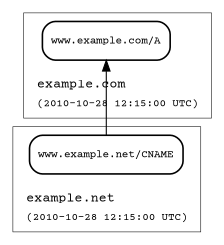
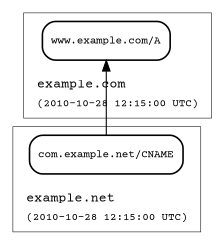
node "www.example.net/CNAME": label "www.example.net/CNAME" -> "com.example.net/CNAME"
